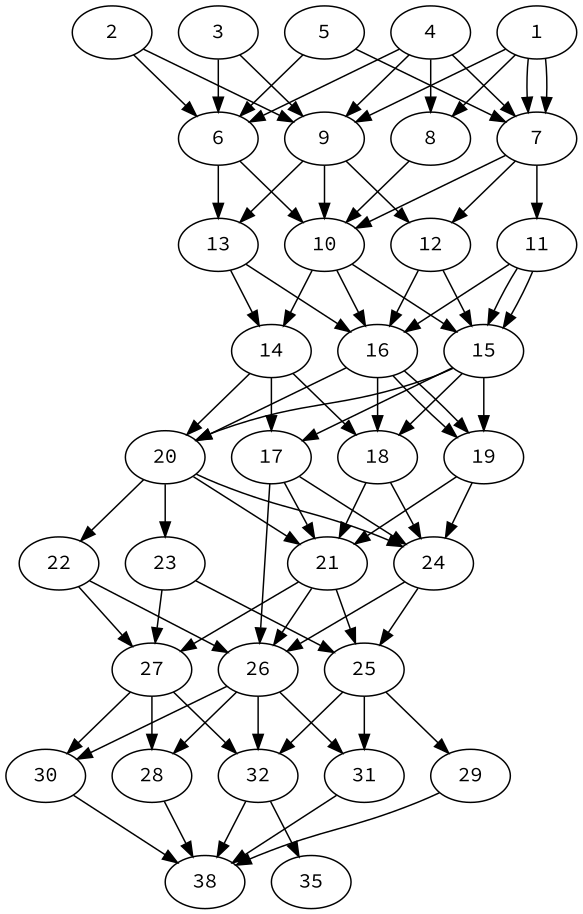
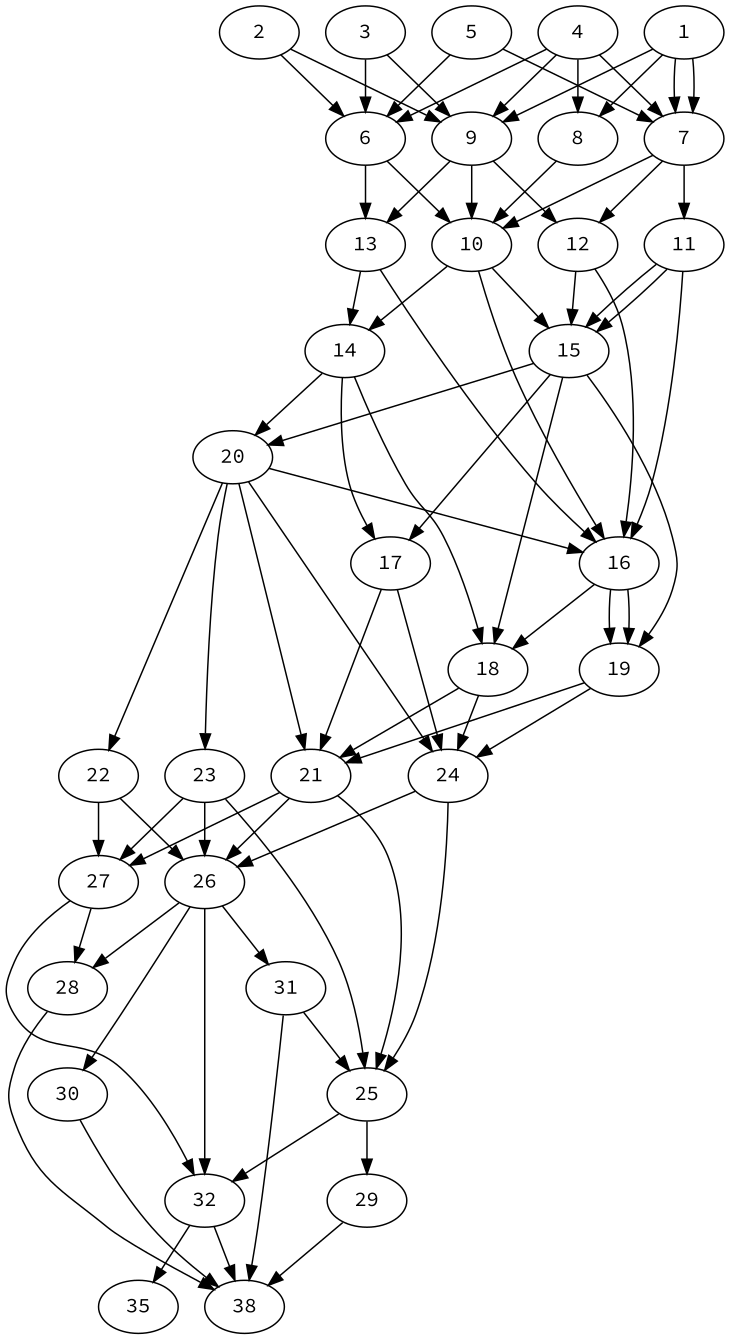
edge "16" -> "20": reversed
edge "17" -> "26": now "23" -> "26"
edge "25" -> "31": reversed
edge "27" -> "30": removed
